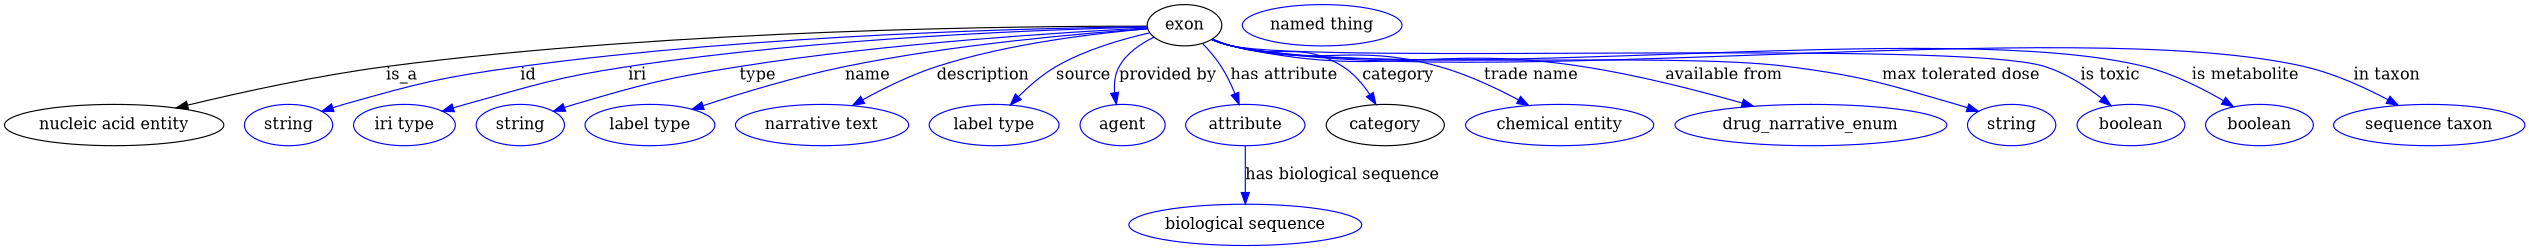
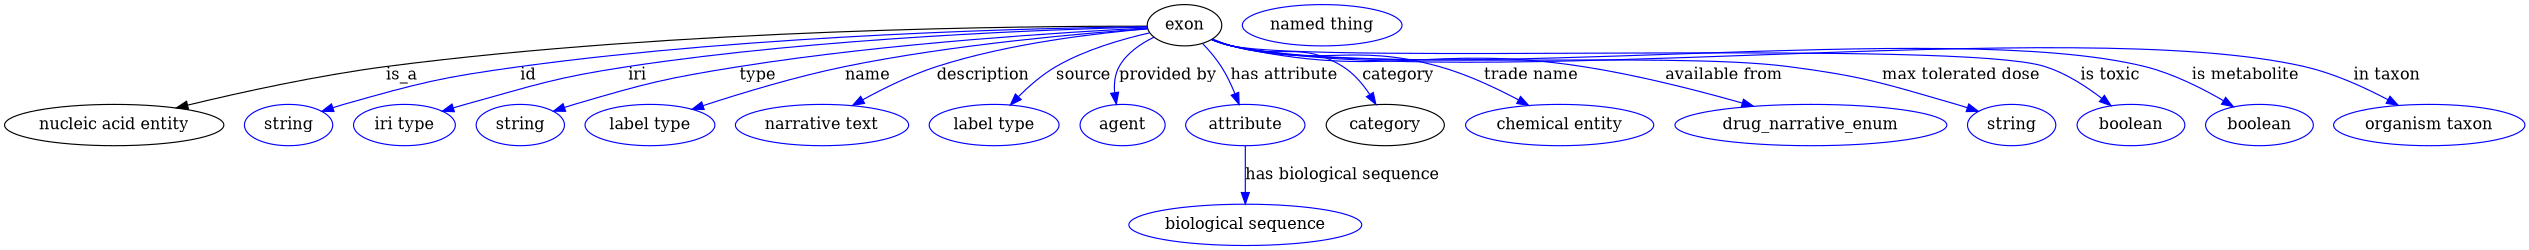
node "sequence taxon": label "sequence taxon" -> "organism taxon"
